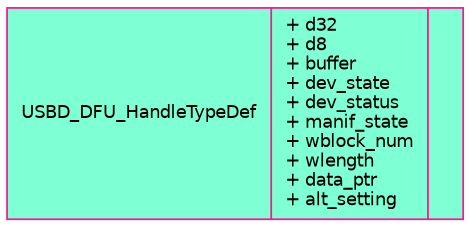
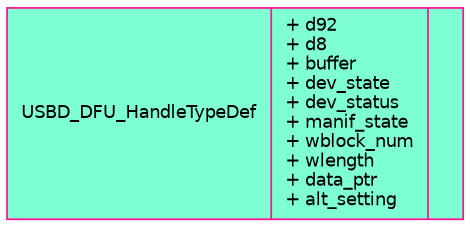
node "USBD_DFU_HandleTypeDef": text "+ d32" -> "+ d92"
